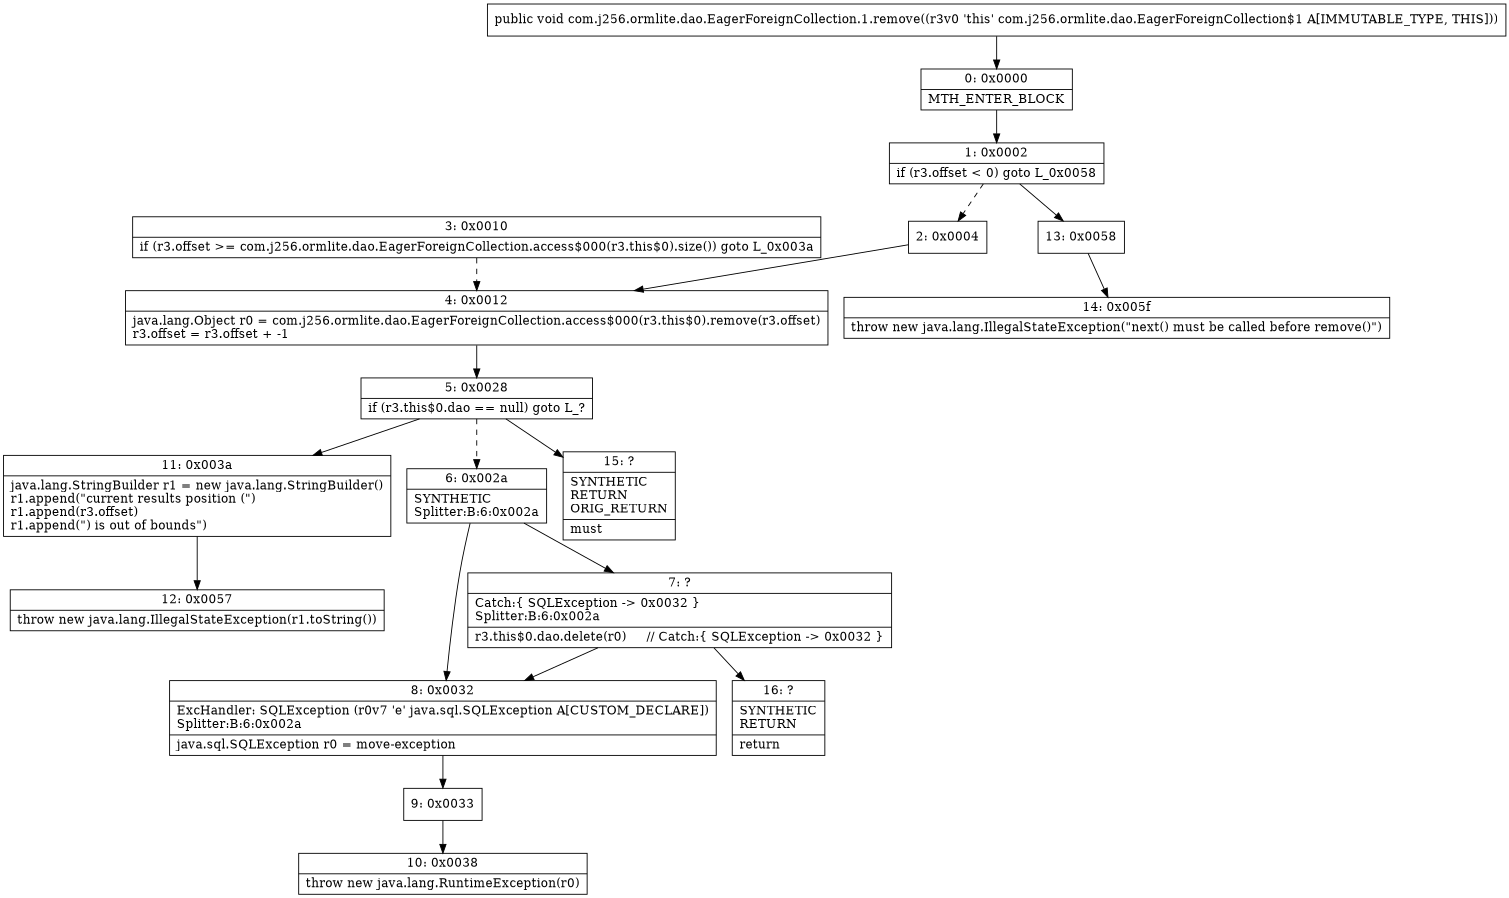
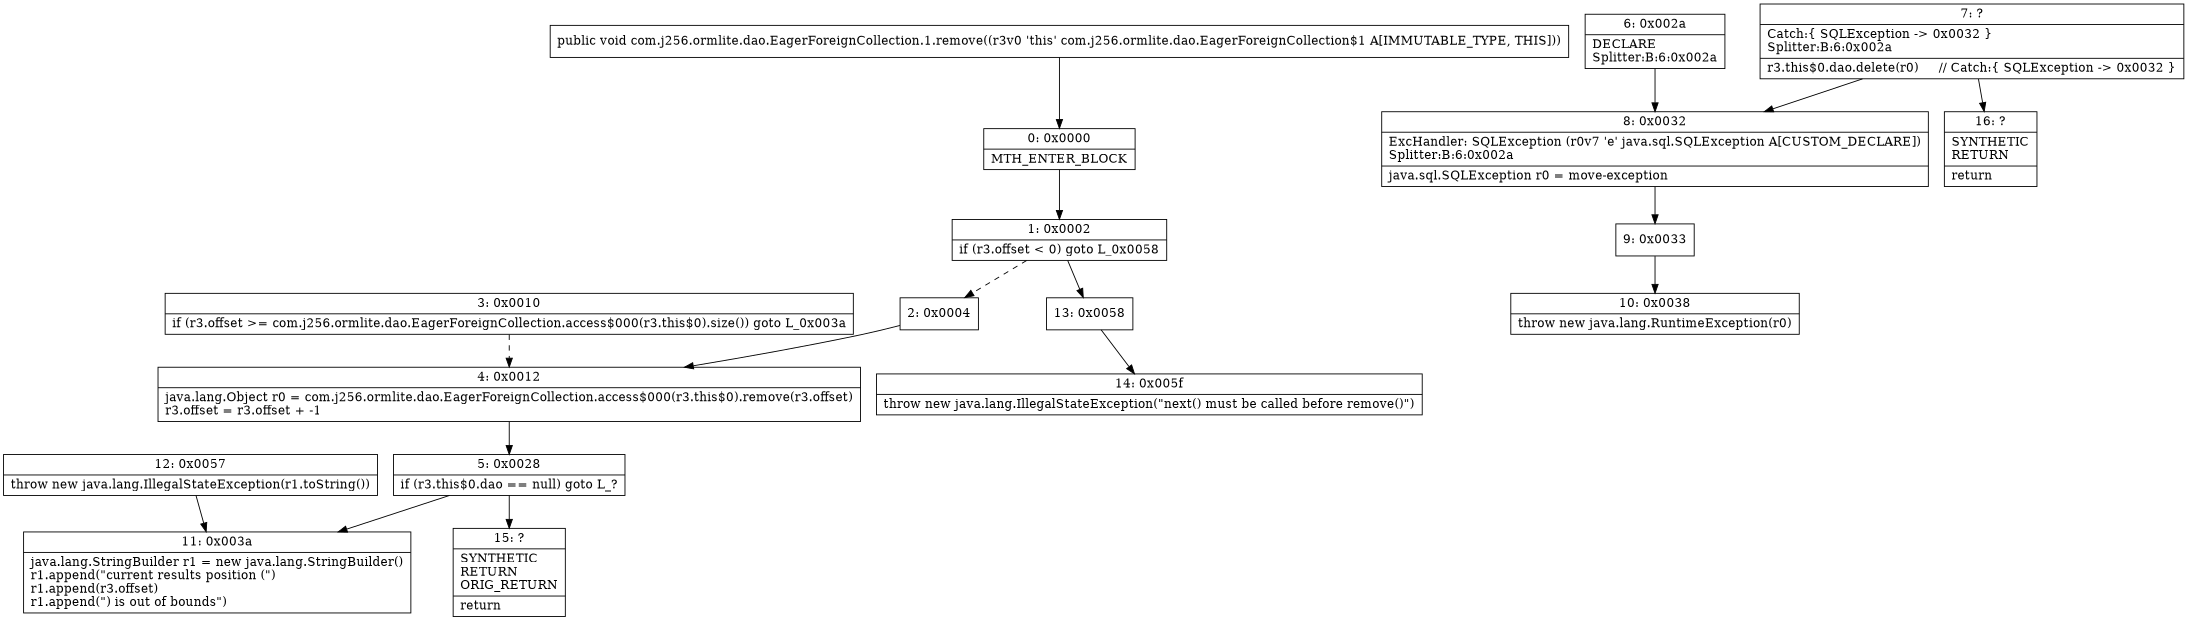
edge "5: 0x0028" -> "6: 0x002a": removed
node "6: 0x002a": text "SYNTHETIC" -> "DECLARE"
node "15: ?": text "must" -> "return"
edge "6: 0x002a" -> "7: ?": removed
edge "11: 0x003a" -> "12: 0x0057": reversed
